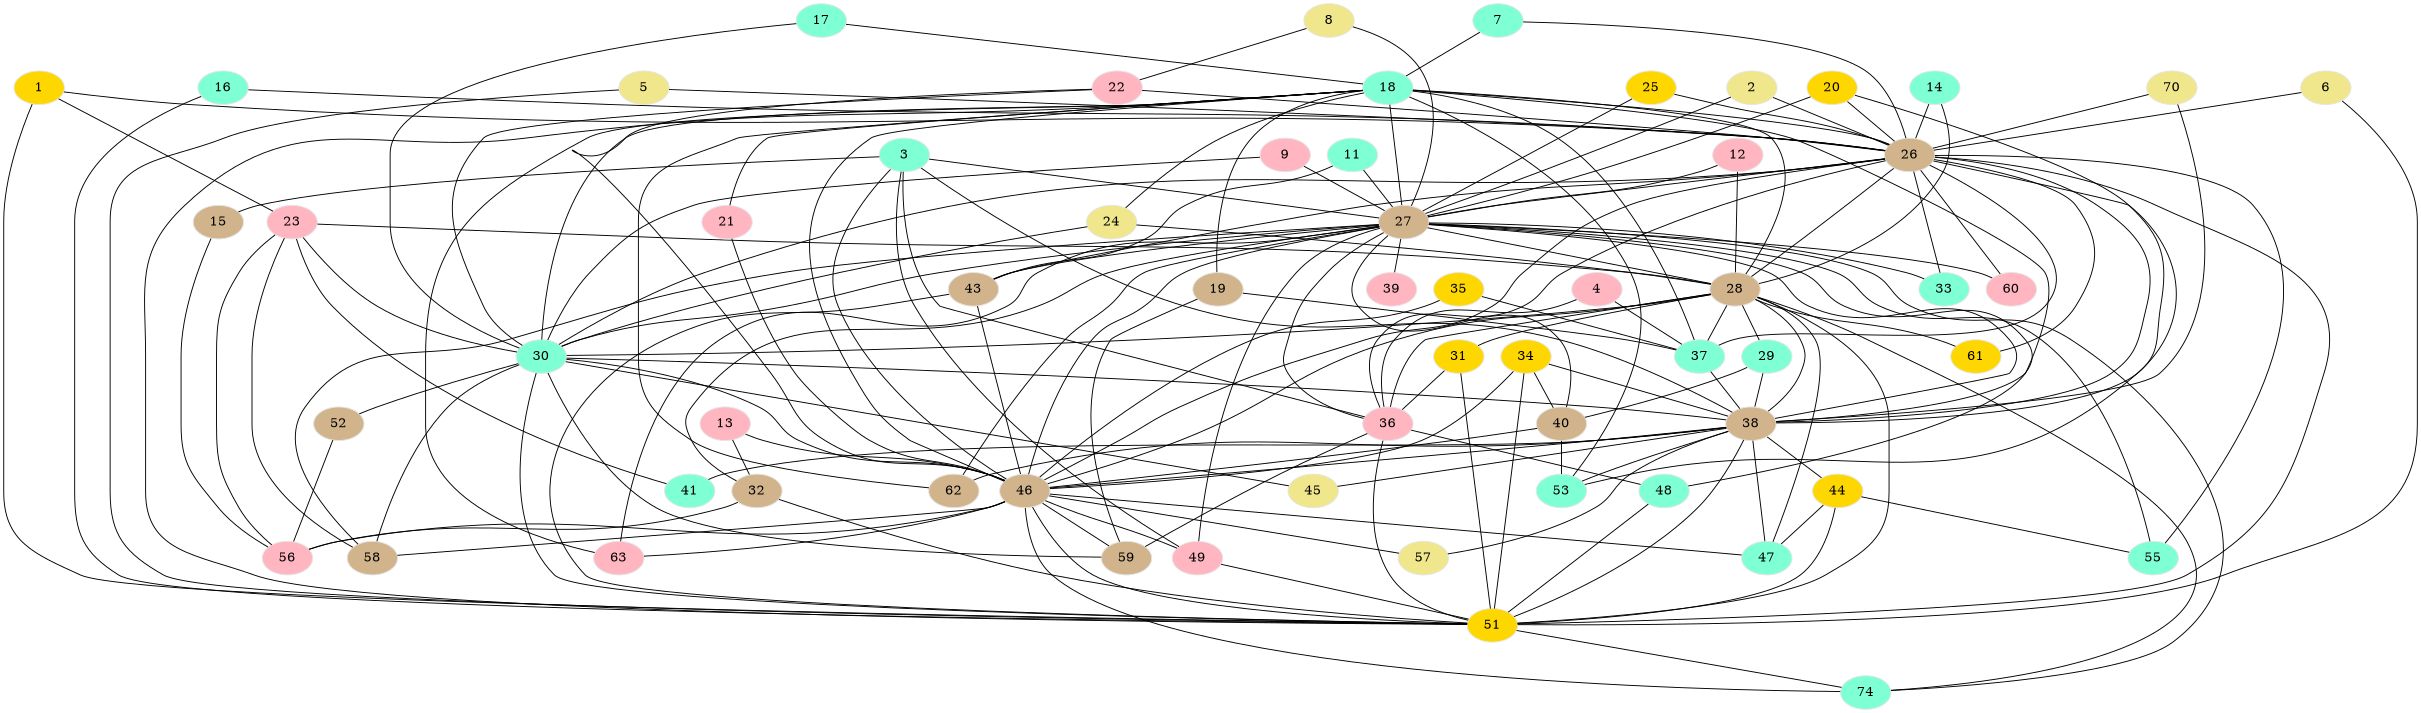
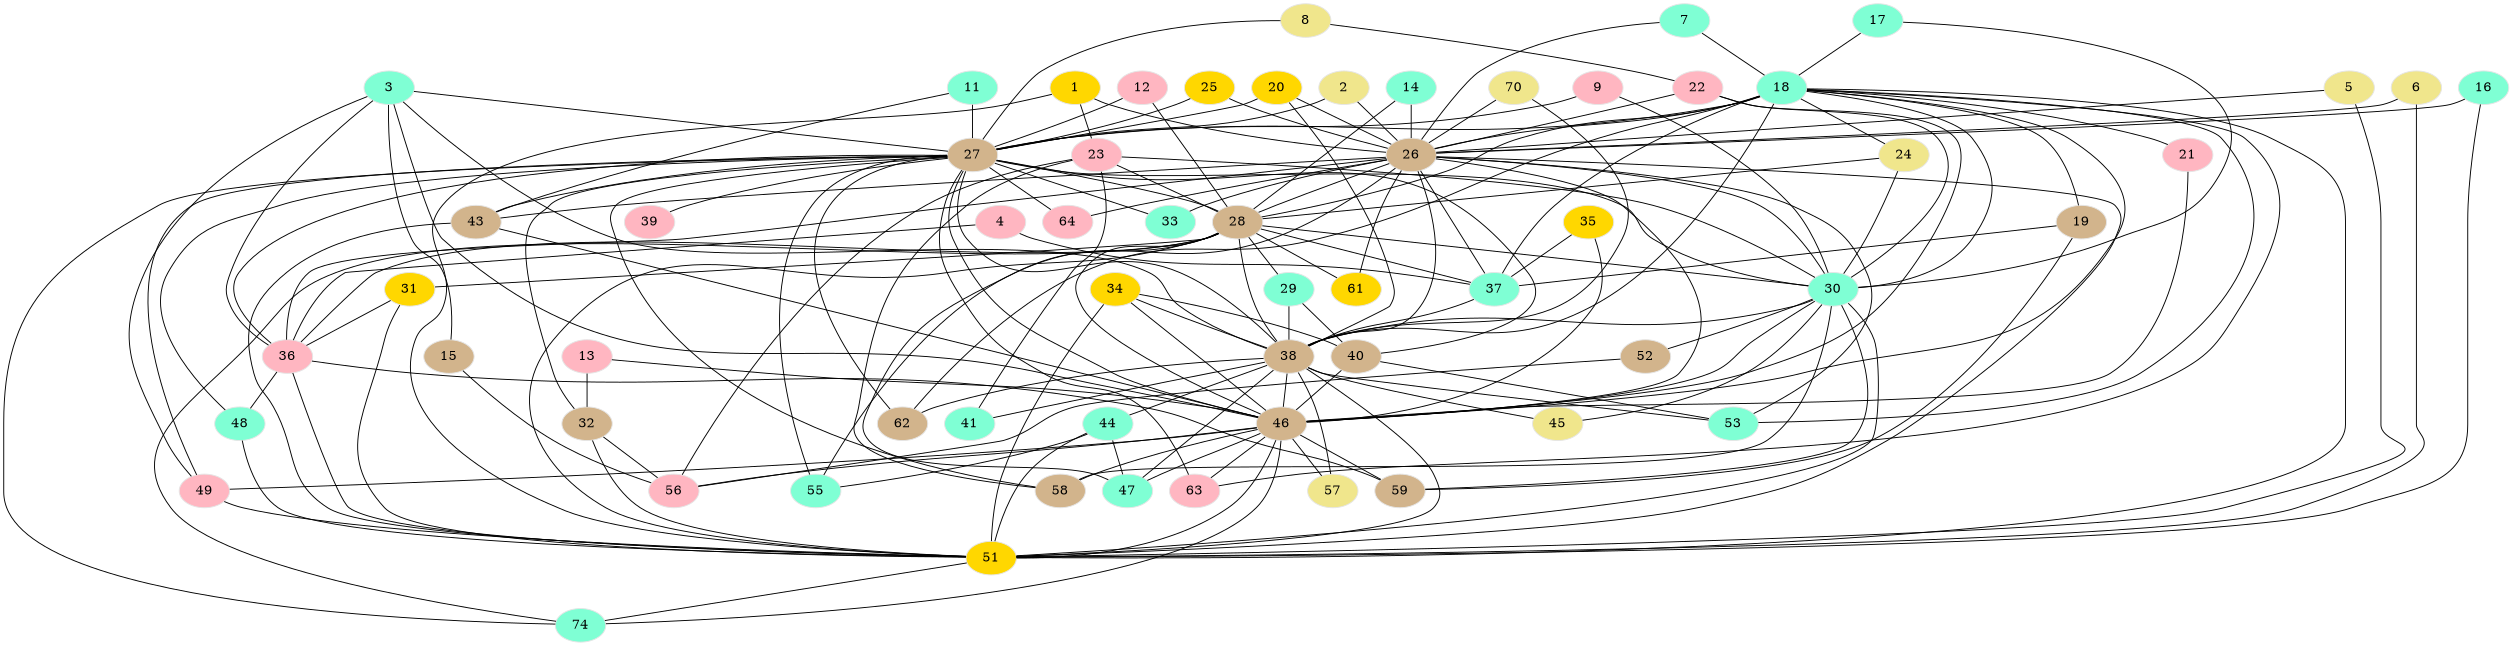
edge "26" -- "27": removed
node "60": label "60" -> "64"
node "44": fillcolor gold -> aquamarine
